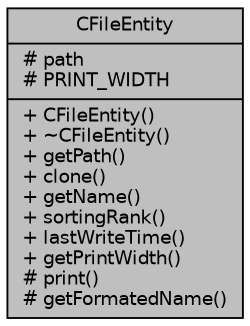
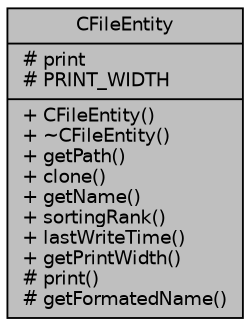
node "CFileEntity": text "# path" -> "# print"
